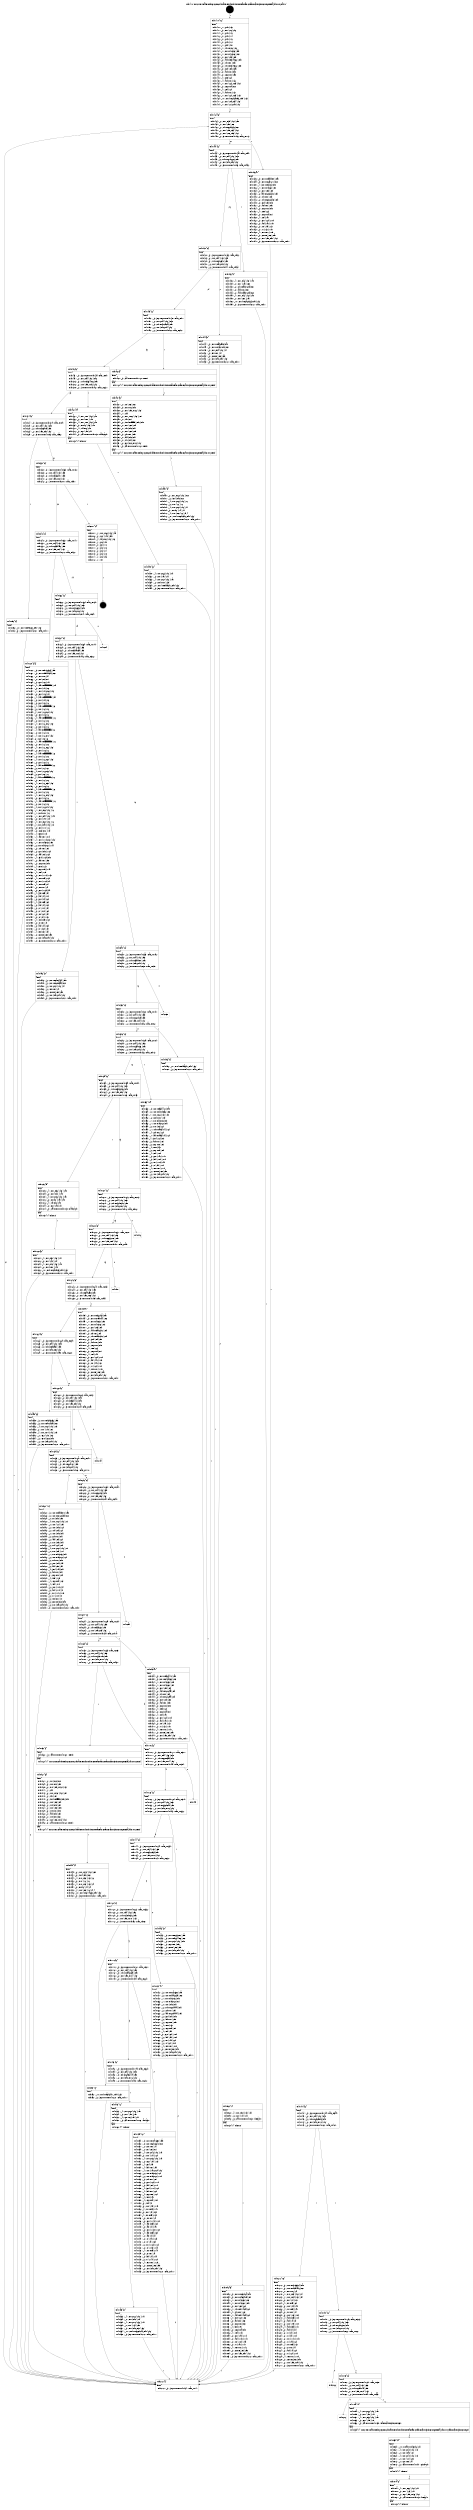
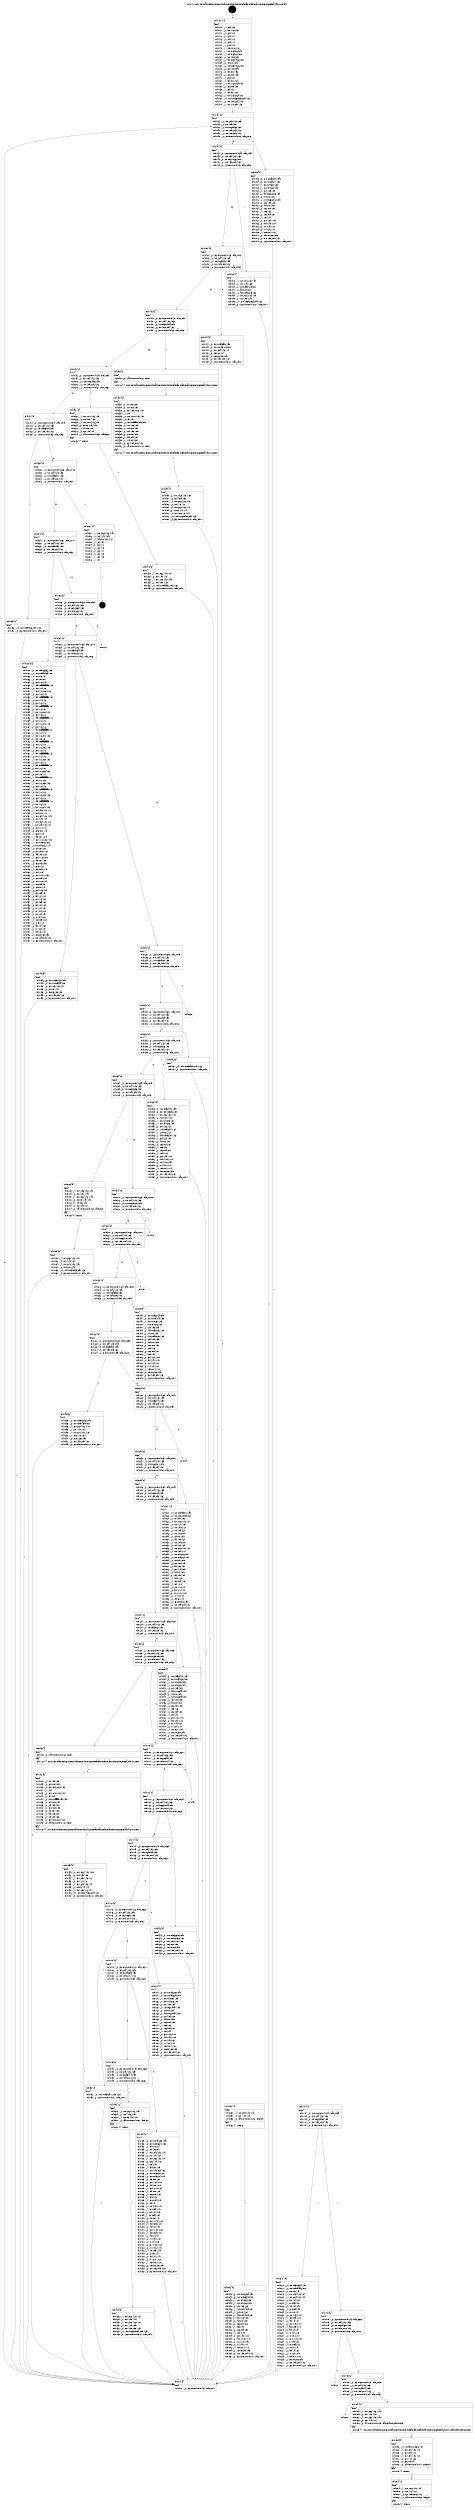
node "0x4020ad": removed
